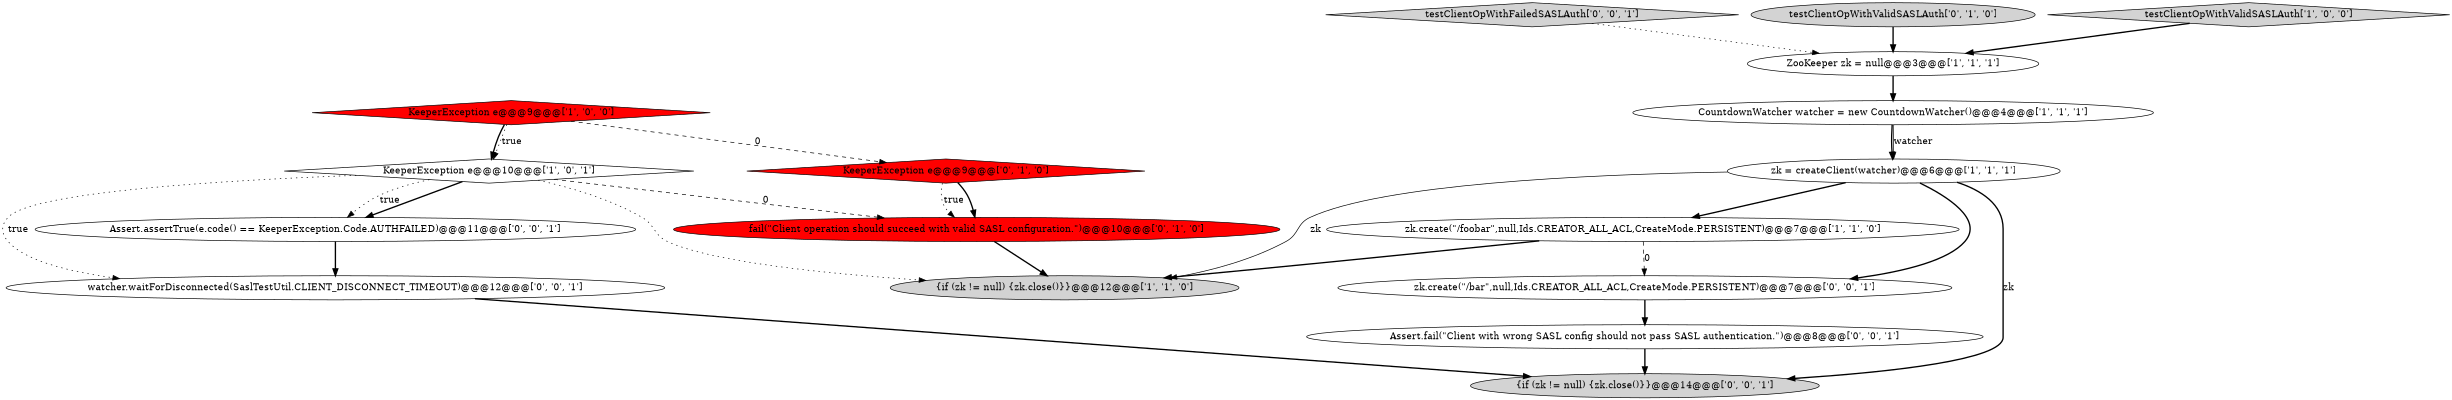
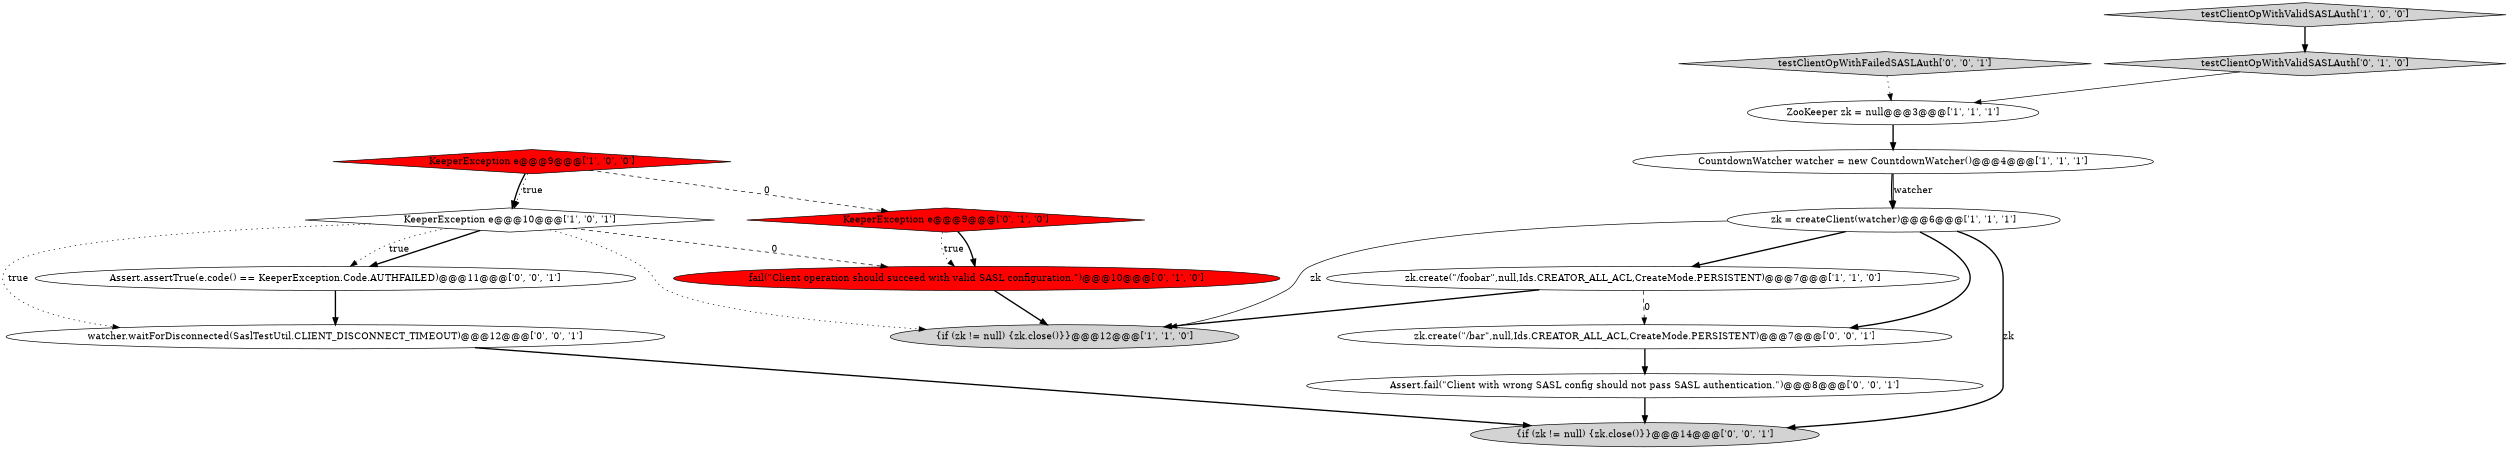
node "testClientOpWithValidSASLAuth['0', '1', '0']": shape ellipse -> diamond
edge "testClientOpWithValidSASLAuth['0', '1', '0']" -> "ZooKeeper zk = null@@@3@@@['1', '1', '1']": style bold -> solid
edge "testClientOpWithValidSASLAuth['1', '0', '0']" -> "ZooKeeper zk = null@@@3@@@['1', '1', '1']": now "testClientOpWithValidSASLAuth['1', '0', '0']" -> "testClientOpWithValidSASLAuth['0', '1', '0']"
